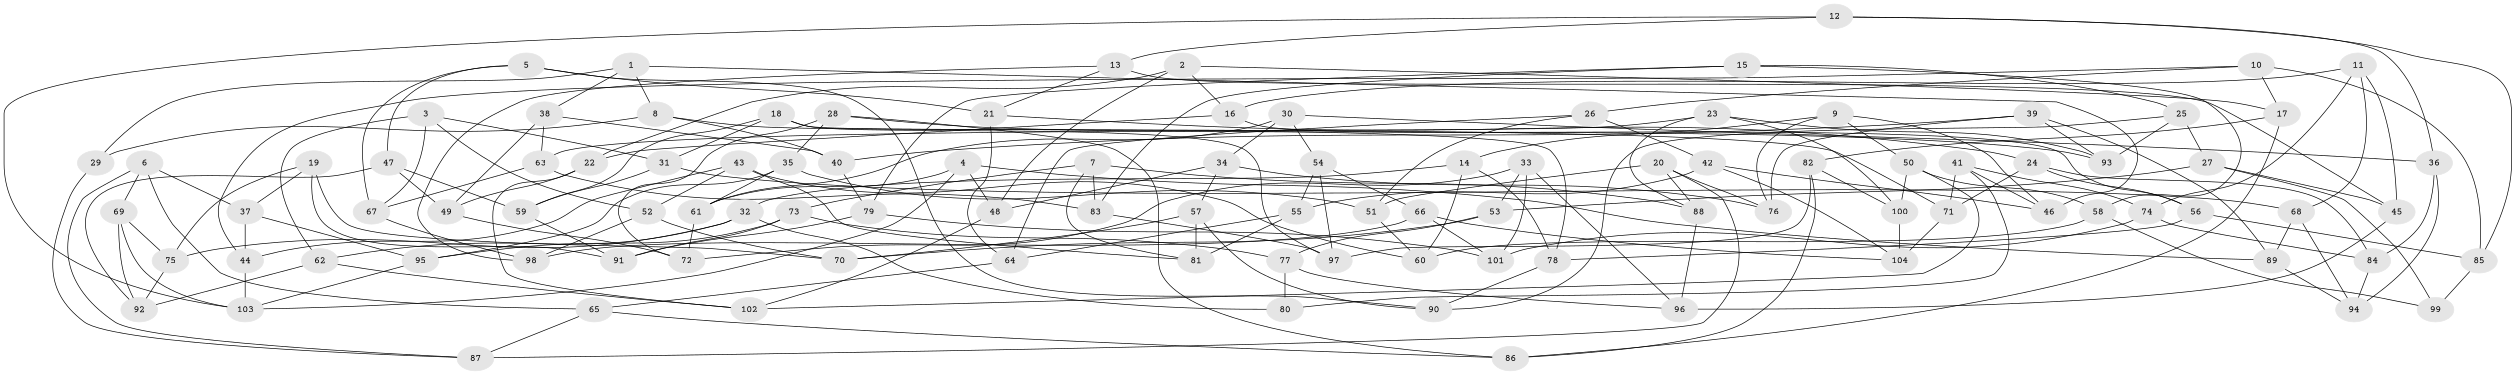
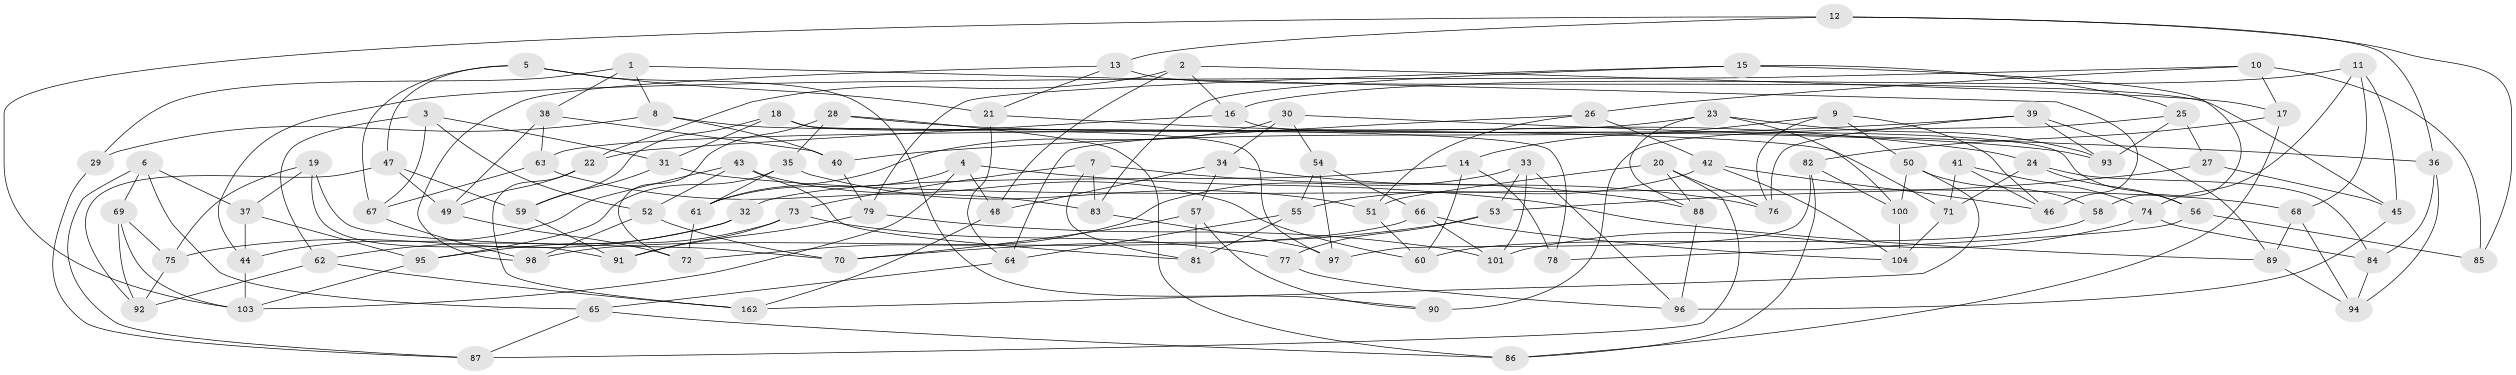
edge "78" -- "90": removed
node "102": label "102" -> "162"
node "80": removed
node "99": removed
